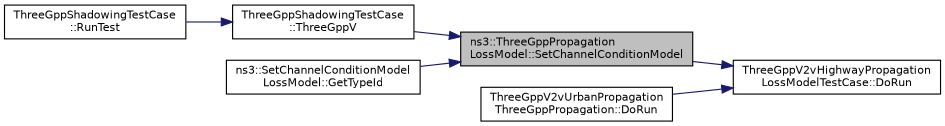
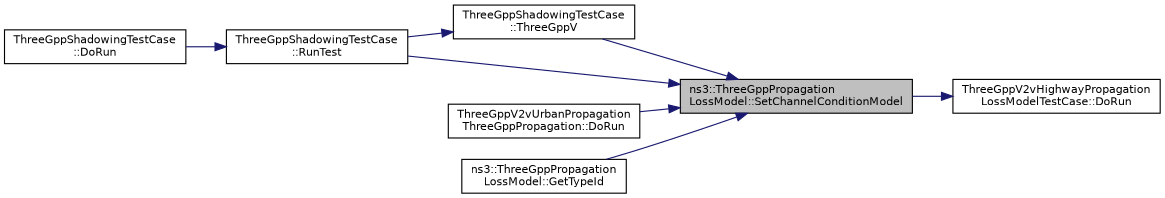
node "ThreeGppShadowingTestCase ::DoRun": added
edge "ThreeGppShadowingTestCase ::RunTest" -> "ns3::ThreeGppPropagation LossModel::SetChannelConditionModel": added
node "ns3::SetChannelConditionModel LossModel::GetTypeId": label "ns3::SetChannelConditionModel LossModel::GetTypeId" -> "ns3::ThreeGppPropagation LossModel::GetTypeId"
edge "ThreeGppV2vUrbanPropagation ThreeGppPropagation::DoRun" -> "ThreeGppV2vHighwayPropagation LossModelTestCase::DoRun": now "ThreeGppV2vUrbanPropagation ThreeGppPropagation::DoRun" -> "ns3::ThreeGppPropagation LossModel::SetChannelConditionModel"
